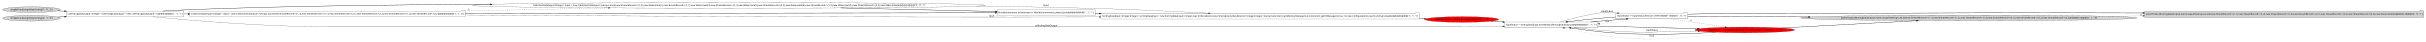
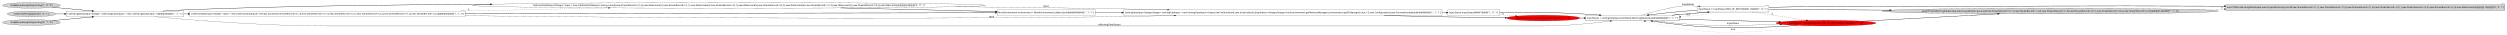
node "InputStatus inputStatus@@@7@@@['1', '0', '1']": added
node "watermarkPropagation['0', '0', '1']": added
